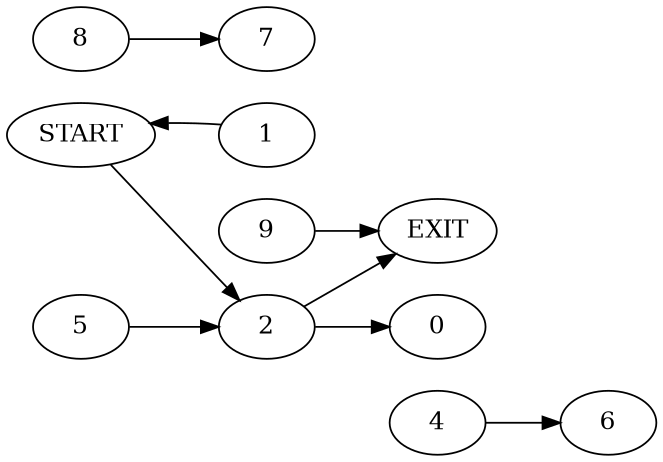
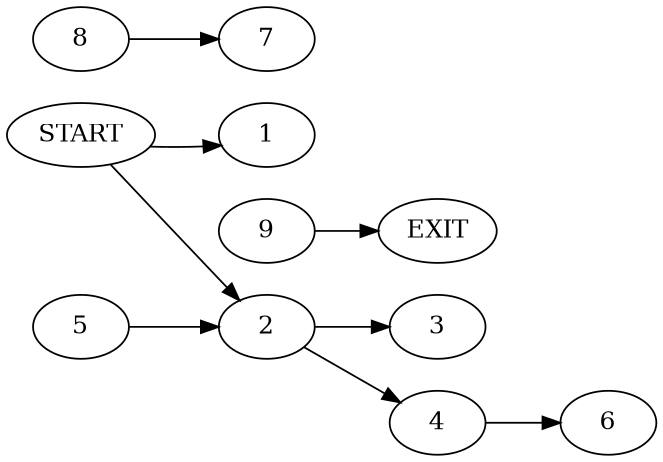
edge "1" -> "START": reversed
edge "2" -> "EXIT": now "2" -> "4"
node "0": label "0" -> "3"
